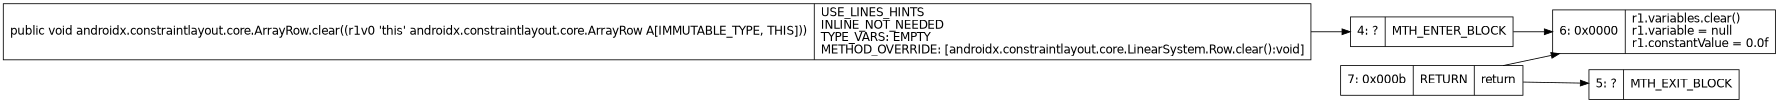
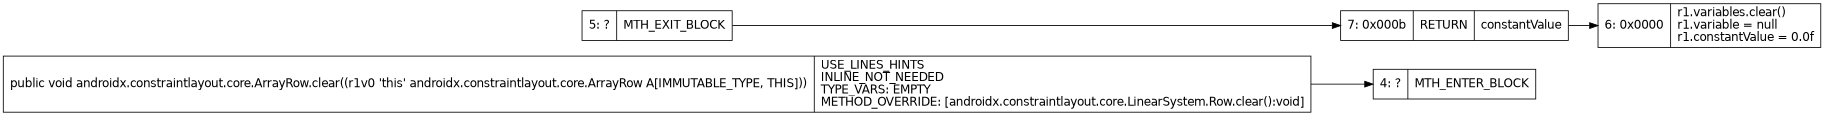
edge "4: ?" -> "6: 0x0000": removed
node "7: 0x000b": text "return" -> "constantValue"
edge "7: 0x000b" -> "5: ?": reversed
